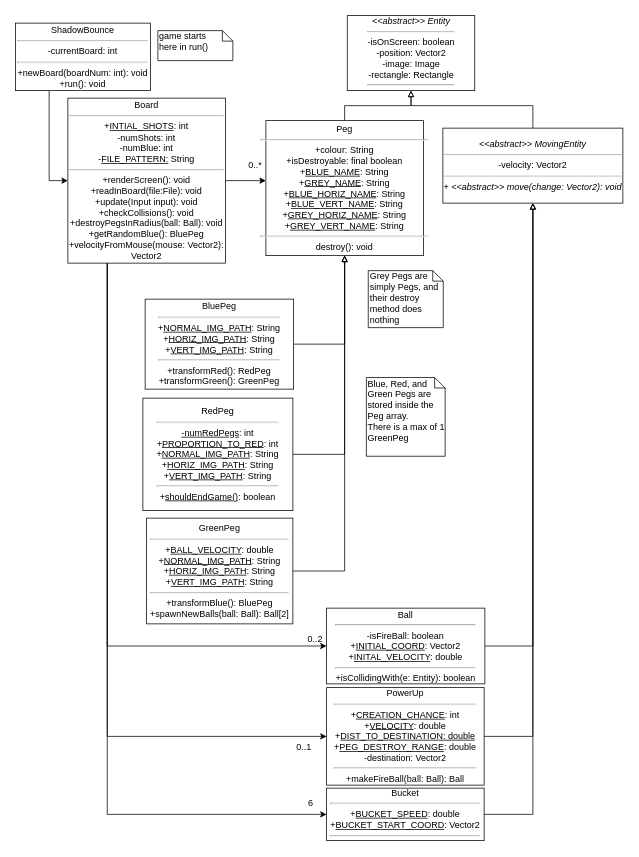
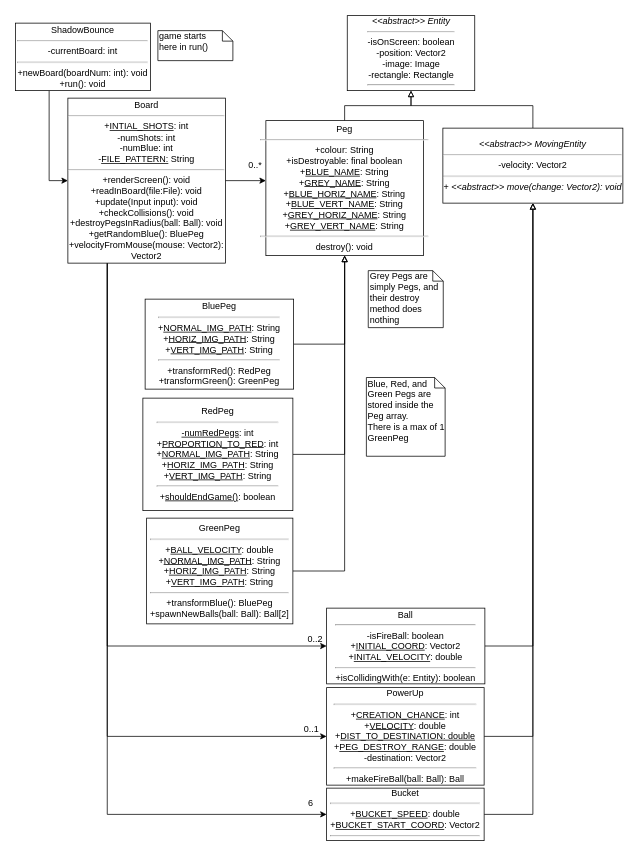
node "0..1": moved (304, 747) -> (312, 729)
